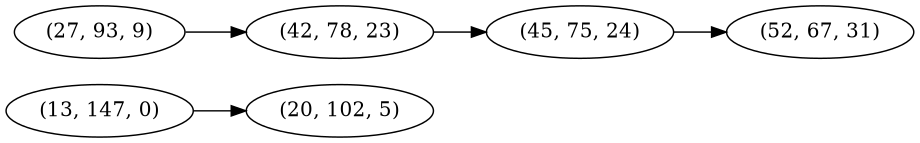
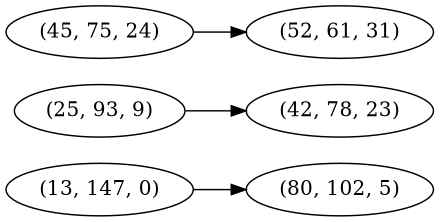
node "(27, 93, 9)": label "(27, 93, 9)" -> "(25, 93, 9)"
edge "(42, 78, 23)" -> "(45, 75, 24)": removed
node "(52, 67, 31)": label "(52, 67, 31)" -> "(52, 61, 31)"
node "(20, 102, 5)": label "(20, 102, 5)" -> "(80, 102, 5)"
